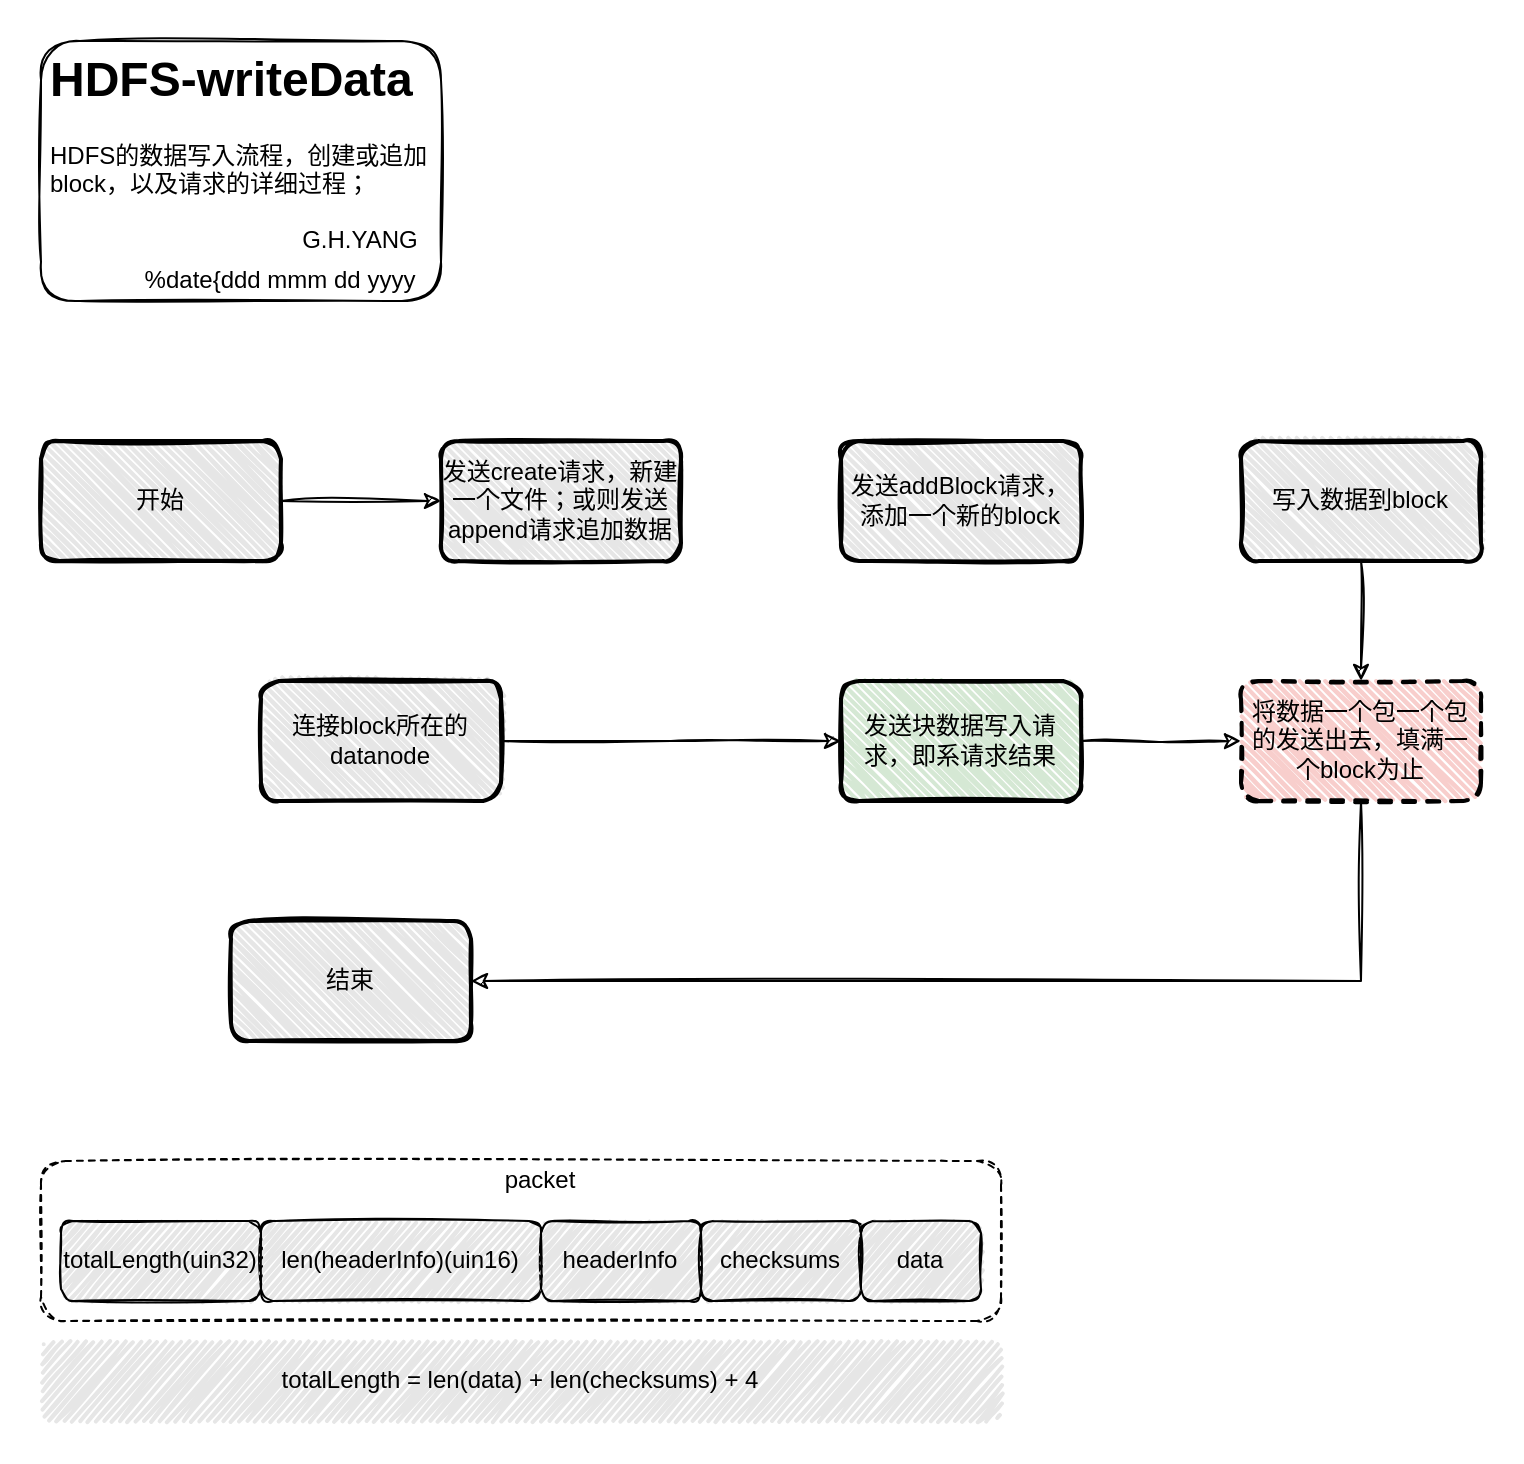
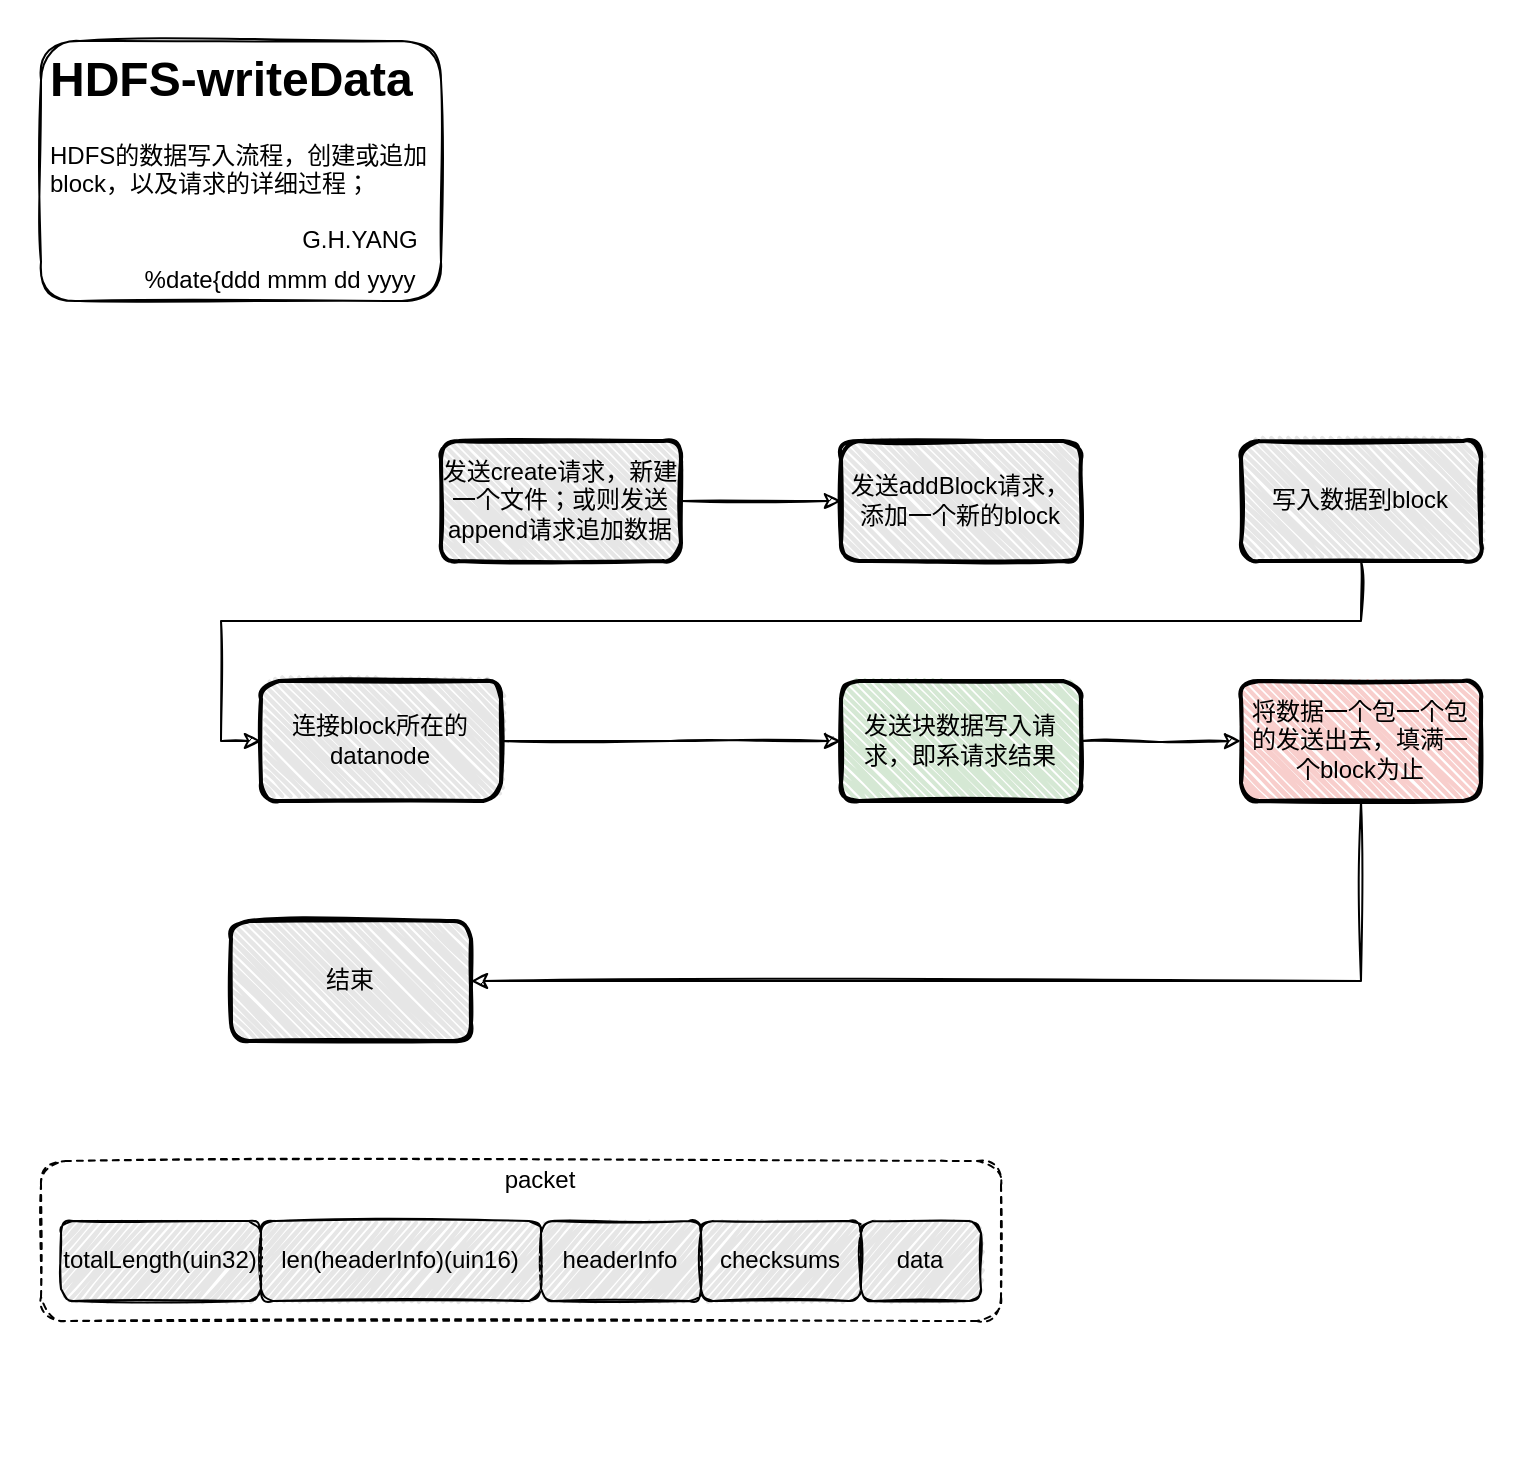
node "开始": removed
edge "开始" -> "发送create请求，新建一个文件；或则发送append请求追加数据": removed
edge "发送create请求，新建一个文件；或则发送append请求追加数据" -> "发送addBlock请求，添加一个新的block": added
edge "写入数据到block" -> "将数据一个包一个包的发送出去，填满一个block为止": now "写入数据到block" -> "连接block所在的datanode"
node "将数据一个包一个包的发送出去，填满一个block为止": style dashed -> solid
node "totalLength = len(data) + len(checksums) + 4": removed
